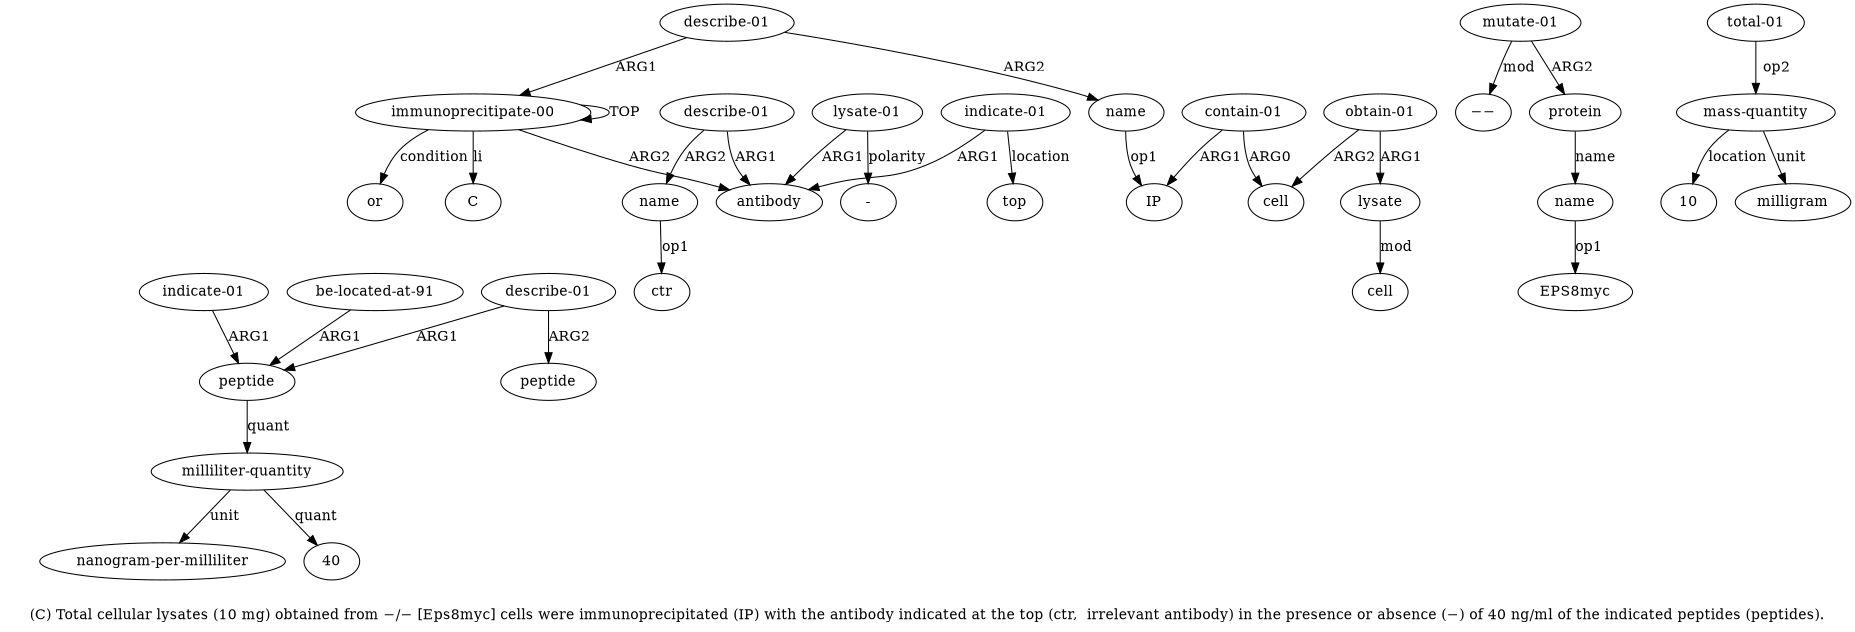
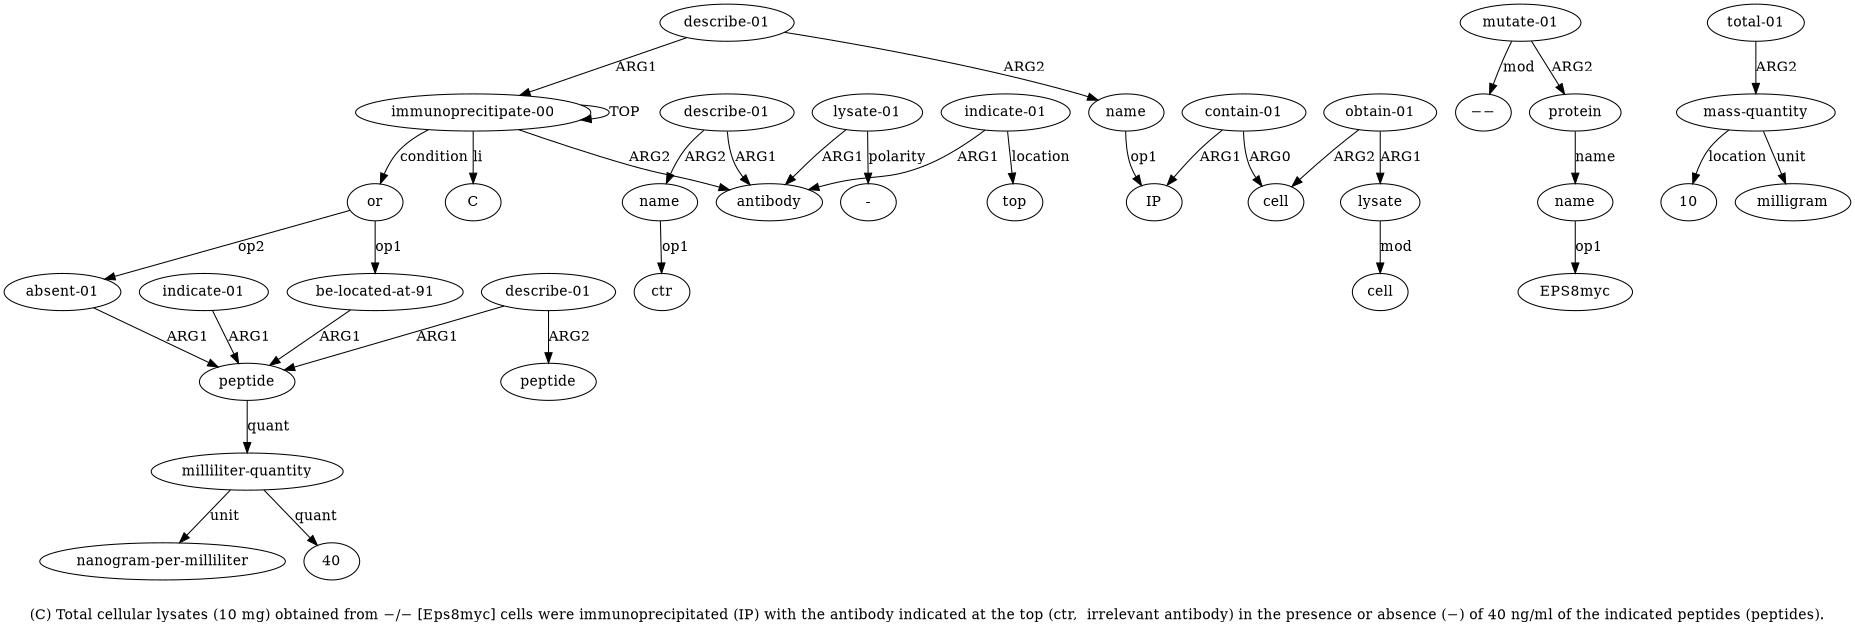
edge "total-01" -> "mass-quantity": label "op2" -> "ARG2"
edge "or" -> "be-located-at-91": added, label "op1"
node "absent-01": added
